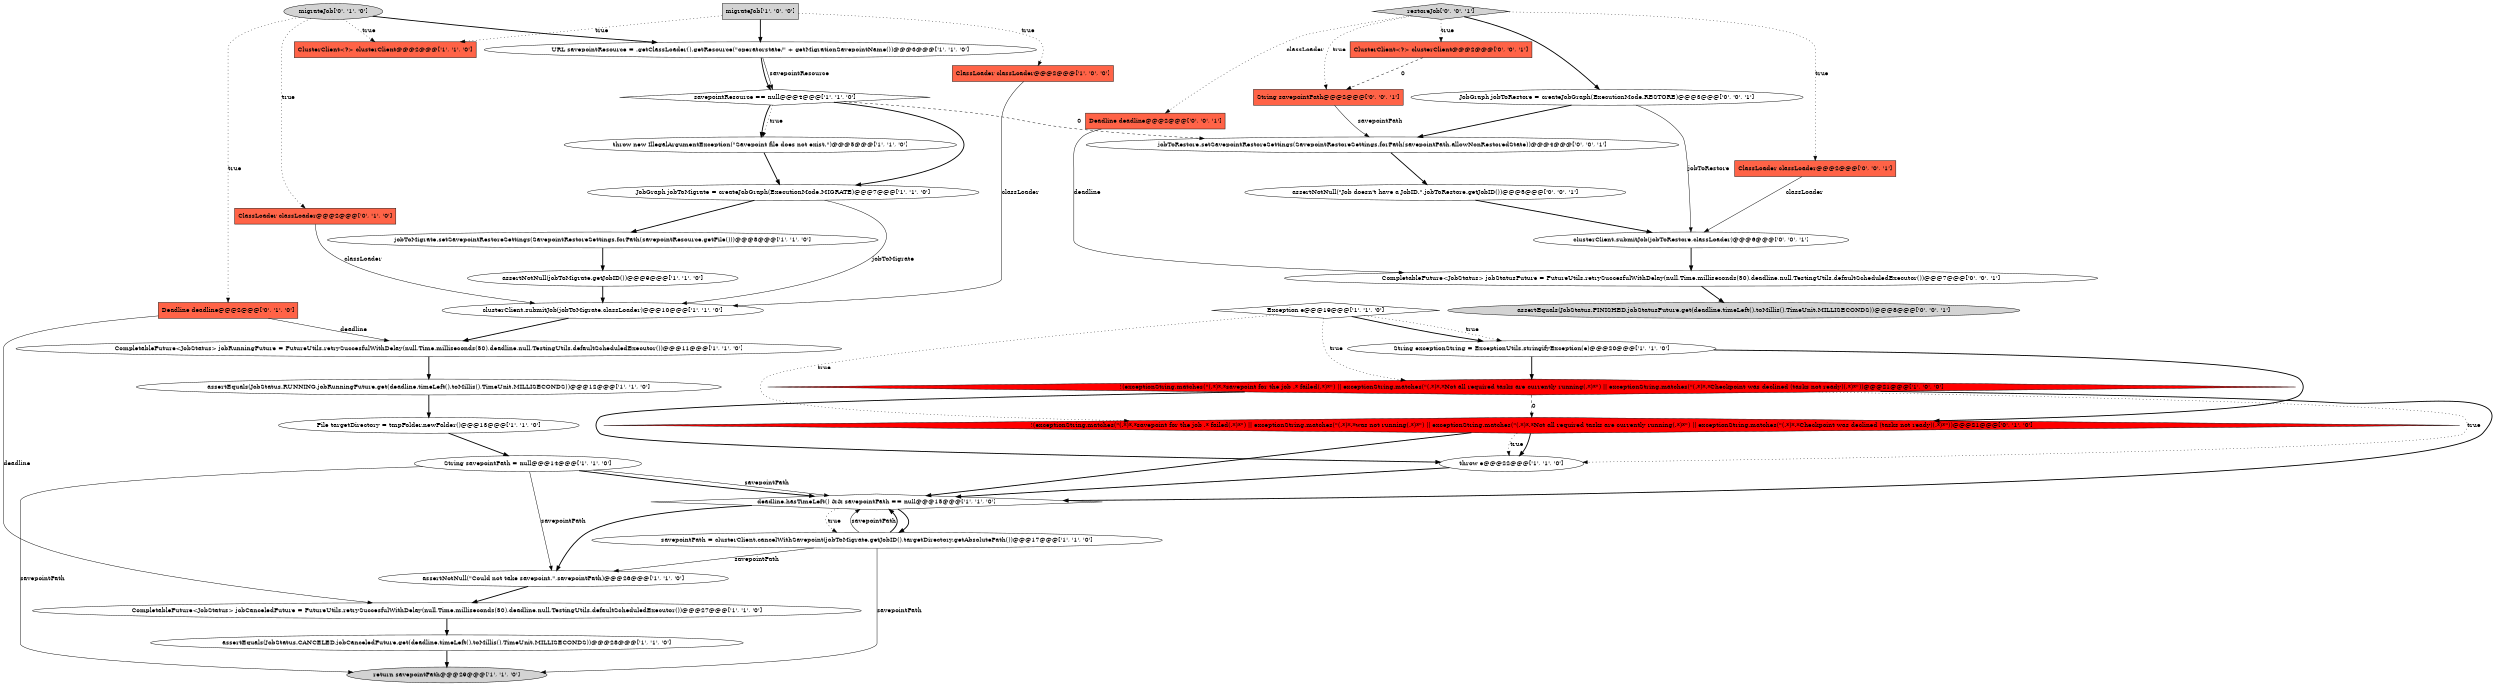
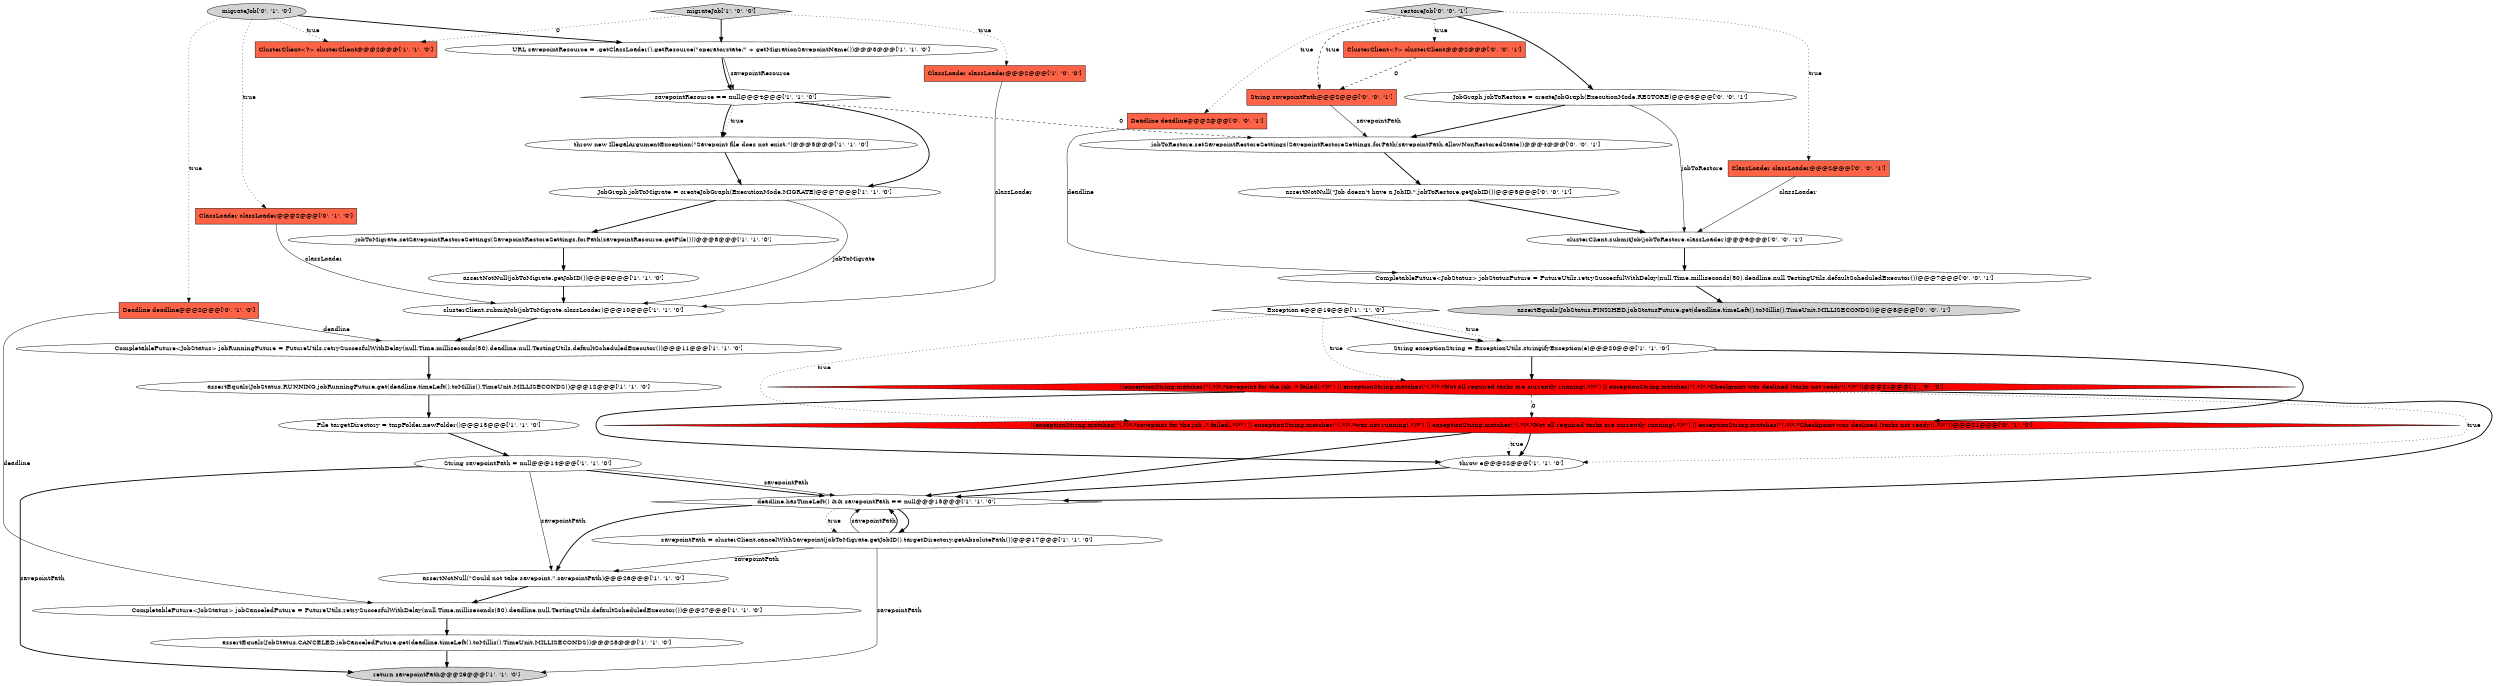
node "migrateJob['1', '0', '0']": shape box -> diamond
edge "migrateJob['1', '0', '0']" -> "ClusterClient<?> clusterClient@@@2@@@['1', '1', '0']": label "true" -> "0"
edge "restoreJob['0', '0', '1']" -> "String savepointPath@@@2@@@['0', '0', '1']": style dotted -> dashed
edge "restoreJob['0', '0', '1']" -> "Deadline deadline@@@2@@@['0', '0', '1']": label "classLoader" -> "true"
edge "String savepointPath = null@@@14@@@['1', '1', '0']" -> "return savepointPath@@@29@@@['1', '1', '0']": style solid -> bold
